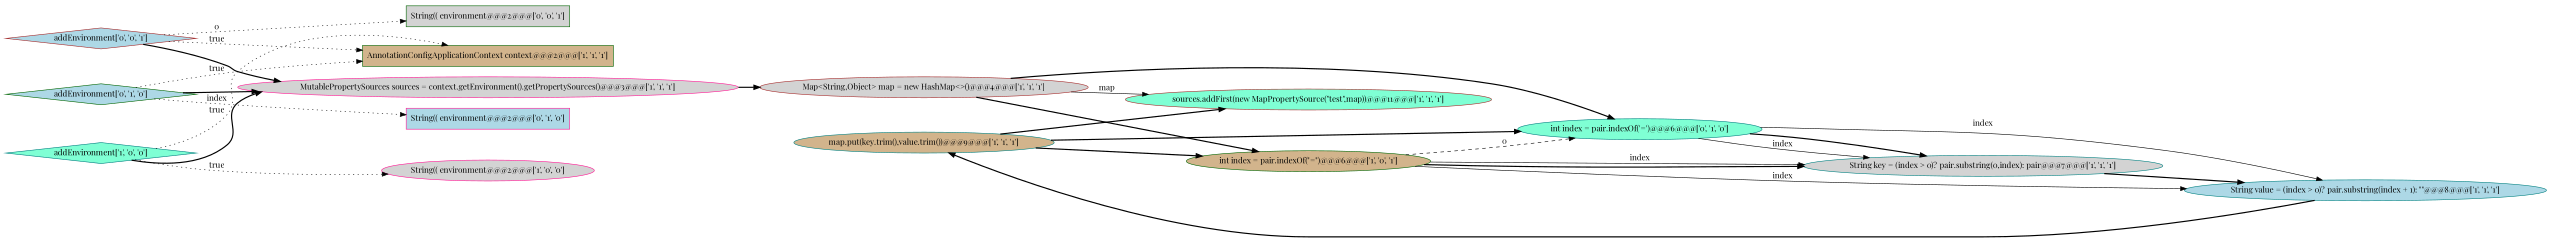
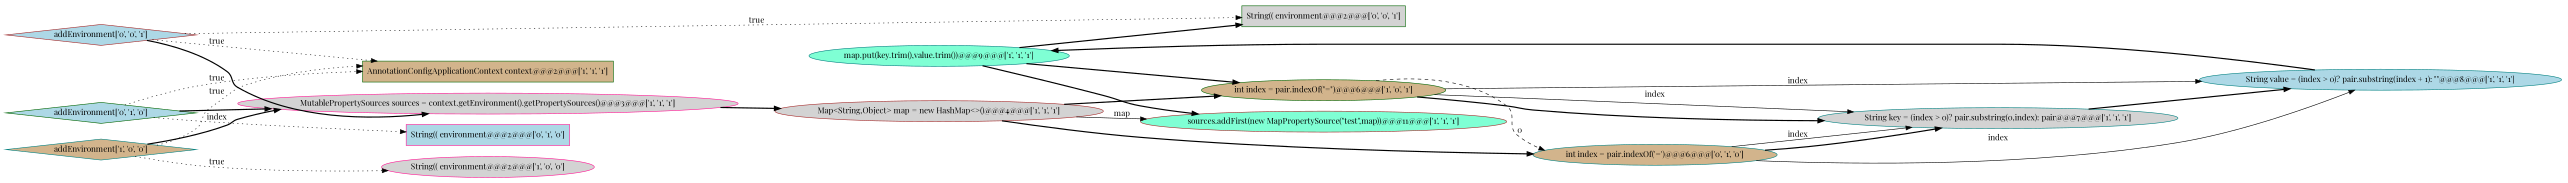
edge "addEnvironment['0', '0', '1']" -> "String(( environment@@@2@@@['0', '0', '1']": label "0" -> "true"
node "int index = pair.indexOf('=')@@@6@@@['0', '1', '0']": fillcolor aquamarine -> tan
edge "map.put(key.trim(),value.trim())@@@9@@@['1', '1', '1']" -> "int index = pair.indexOf('=')@@@6@@@['0', '1', '0']": now "map.put(key.trim(),value.trim())@@@9@@@['1', '1', '1']" -> "String(( environment@@@2@@@['0', '0', '1']"
node "map.put(key.trim(),value.trim())@@@9@@@['1', '1', '1']": fillcolor tan -> aquamarine
node "addEnvironment['1', '0', '0']": fillcolor aquamarine -> tan
